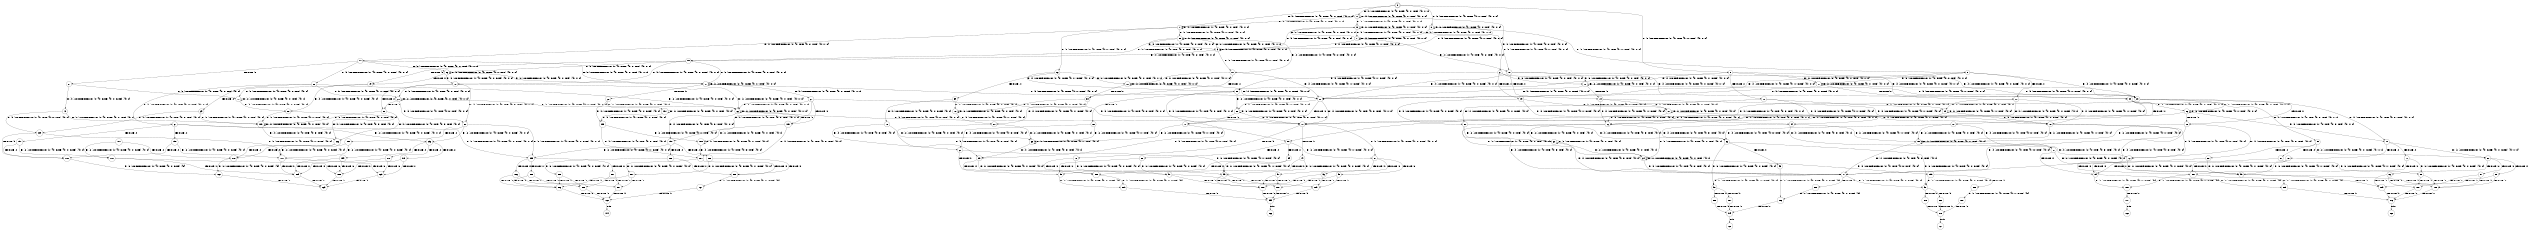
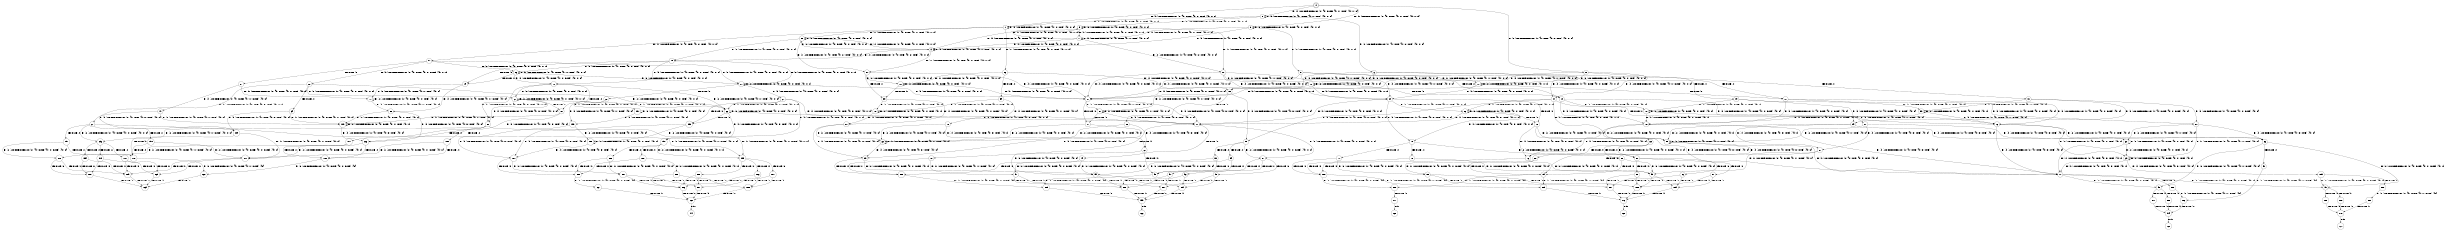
edge "81" -> "114": added, label "TERMINATE !0"
